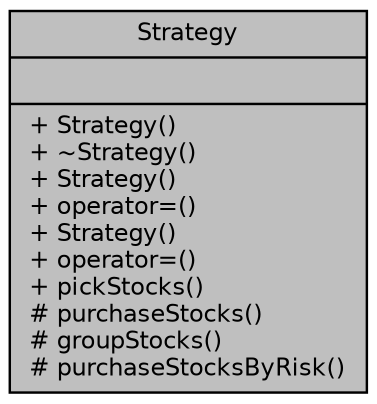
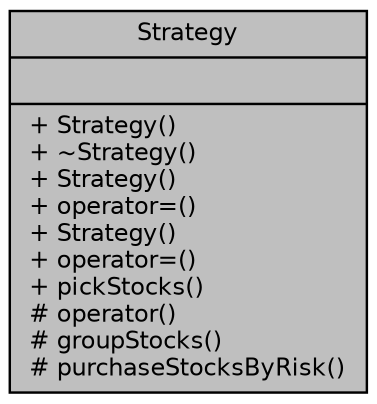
node "Strategy": text "# purchaseStocks()" -> "# operator()"
